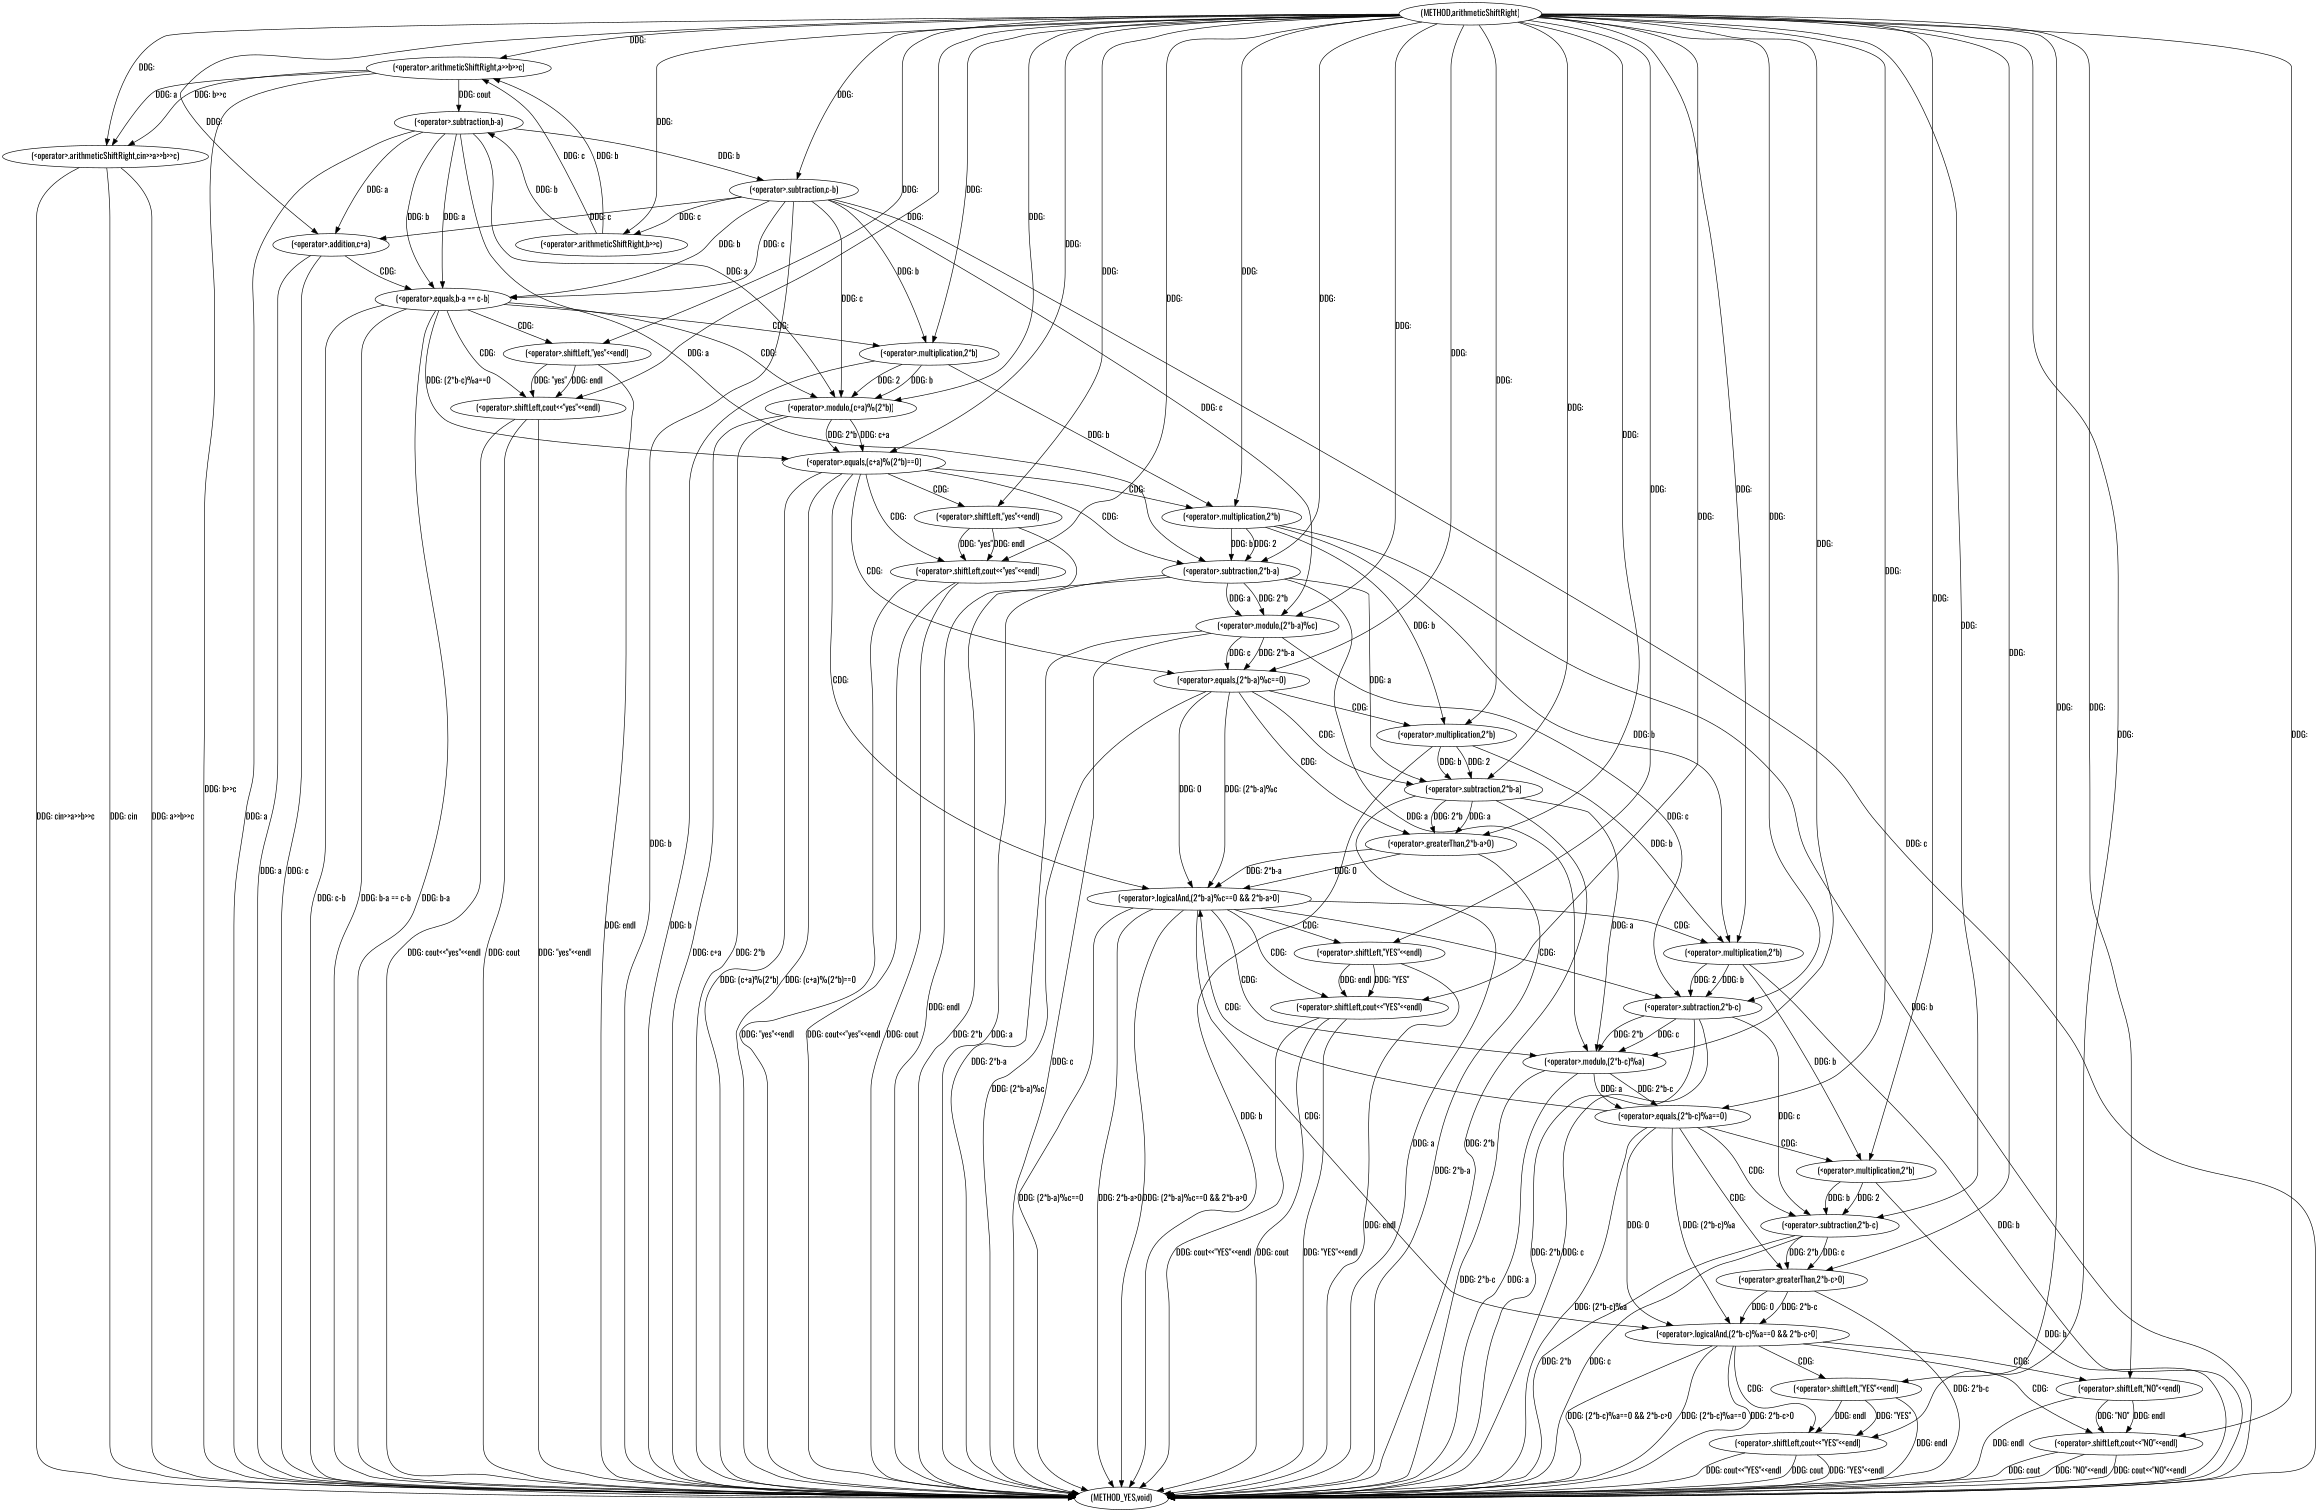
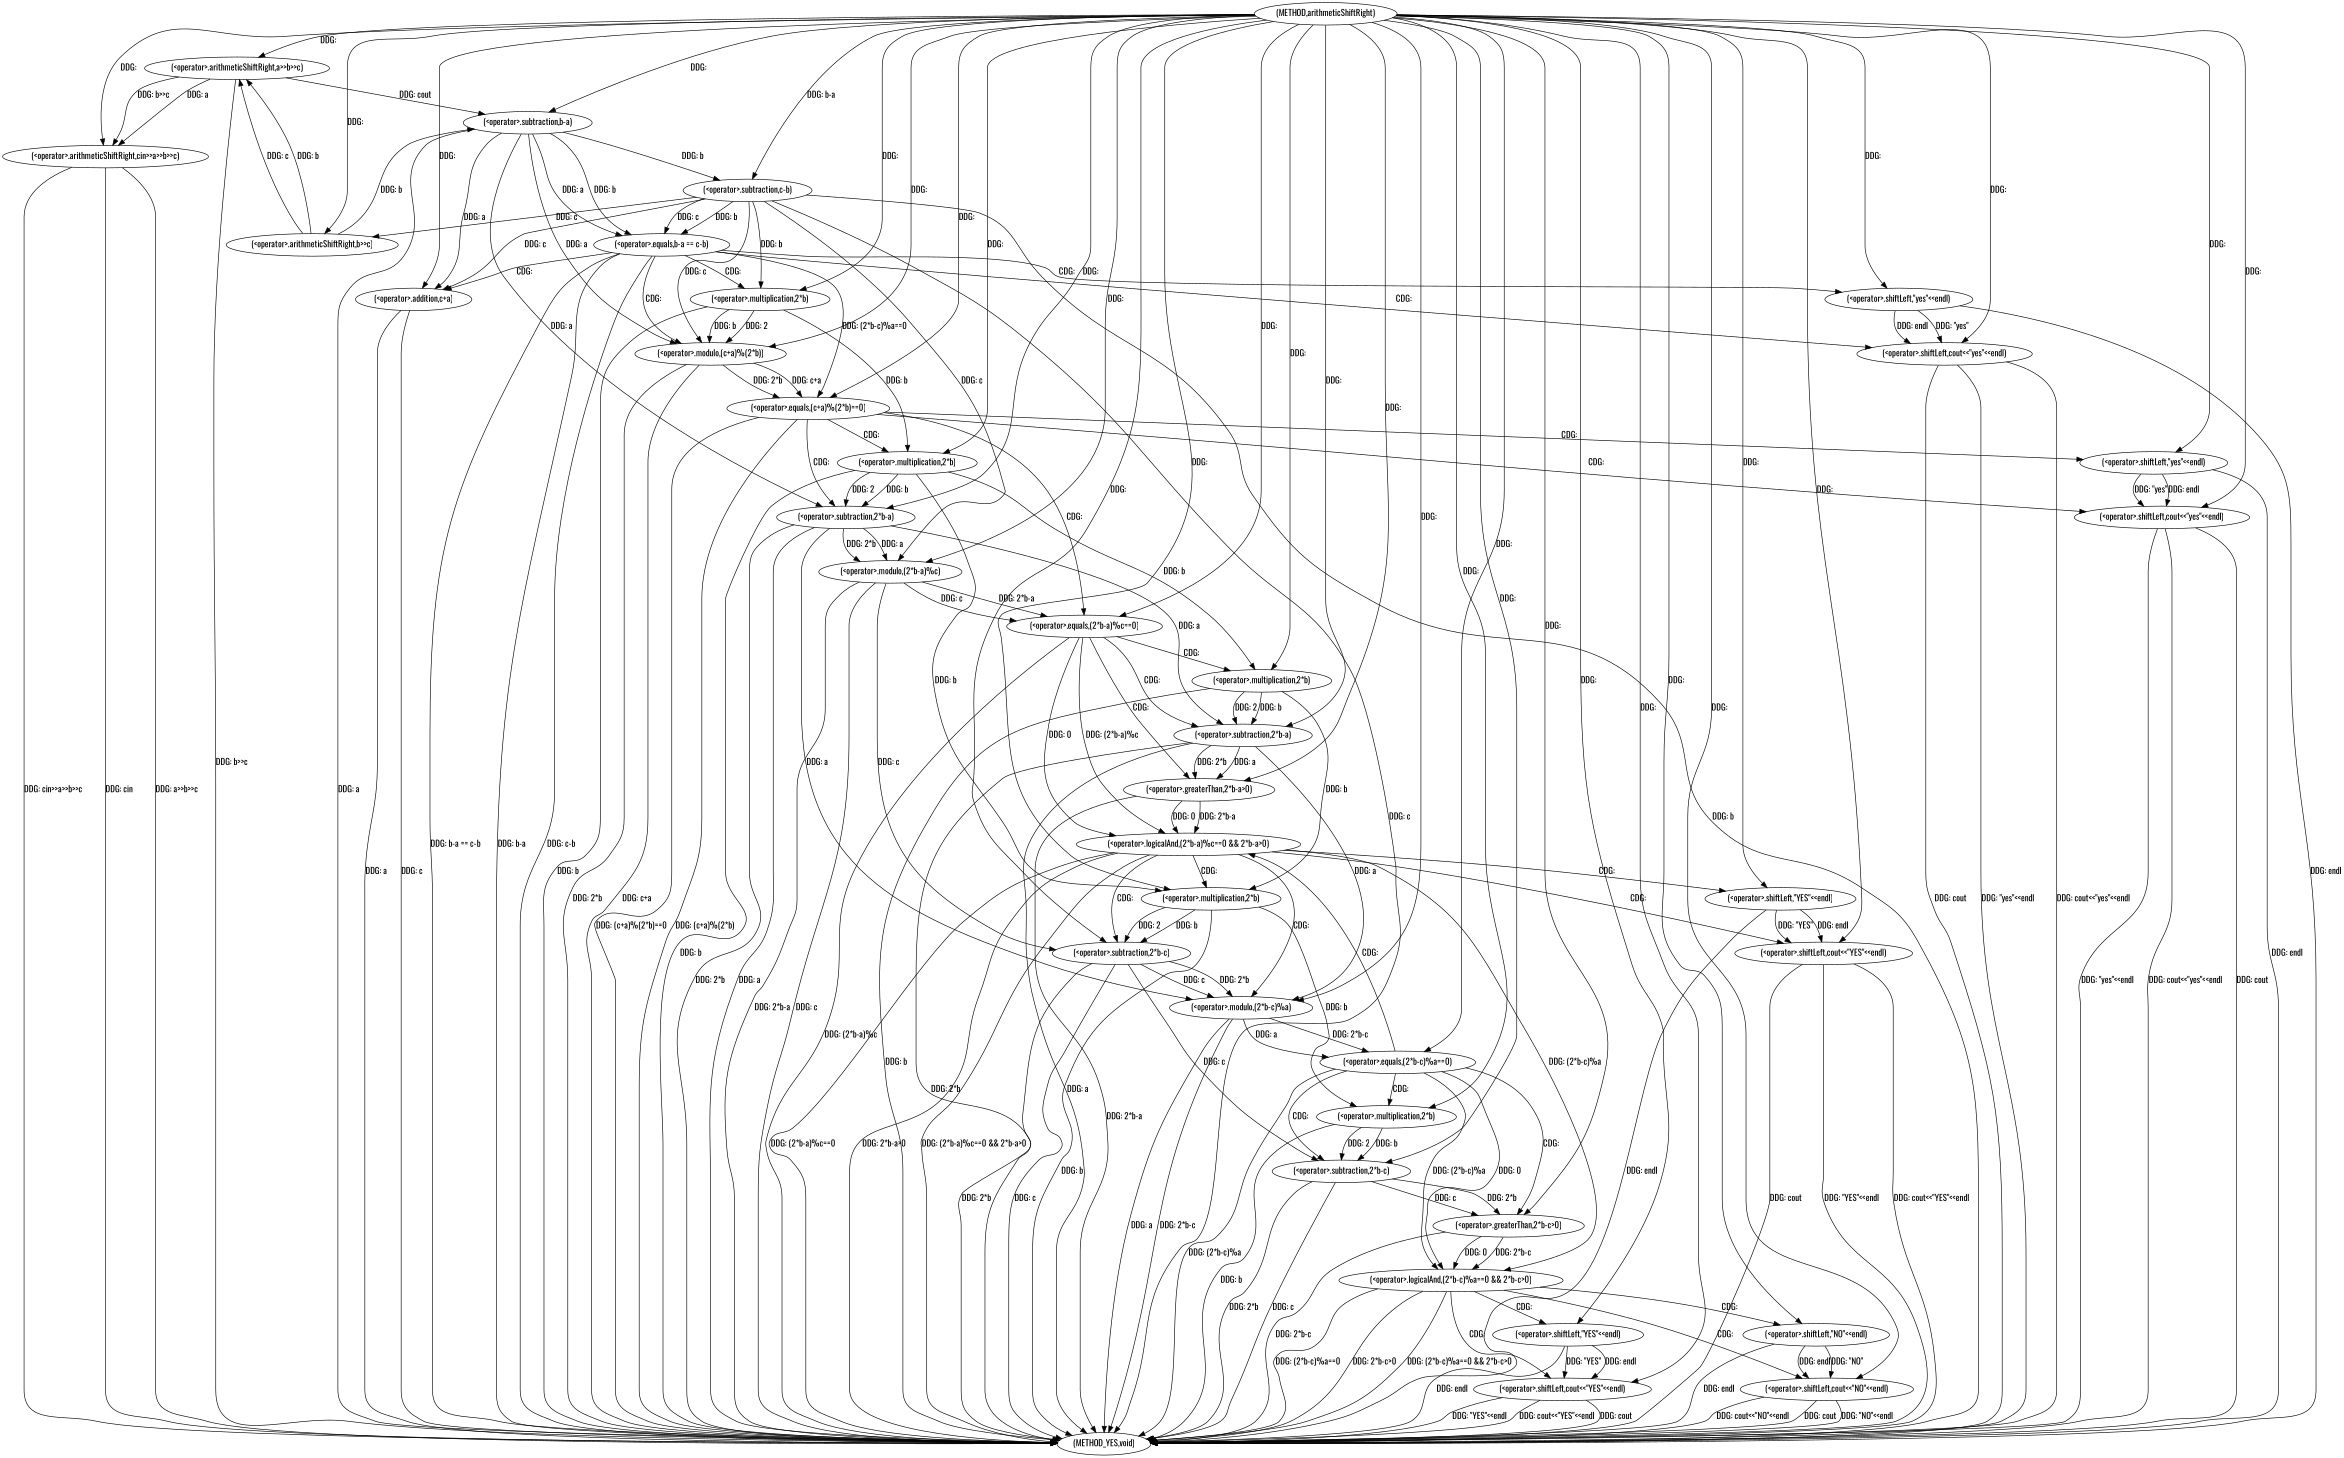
edge "(METHOD,arithmeticShiftRight)" -> "(<operator>.subtraction,b-a)": added, label "DDG:"
edge "(METHOD,arithmeticShiftRight)" -> "(<operator>.subtraction,c-b)": label "DDG: " -> "DDG: b-a"
edge "(<operator>.addition,c+a)" -> "(<operator>.equals,b-a == c-b)": reversed
edge "(<operator>.equals,(c+a)%(2*b)==0)" -> "(<operator>.logicalAnd,(2*b-a)%c==0 && 2*b-a>0)": removed, label "CDG:"
edge "(<operator>.logicalAnd,(2*b-a)%c==0 && 2*b-a>0)" -> "(<operator>.logicalAnd,(2*b-c)%a==0 && 2*b-c>0)": label "CDG: " -> "DDG: (2*b-c)%a"
